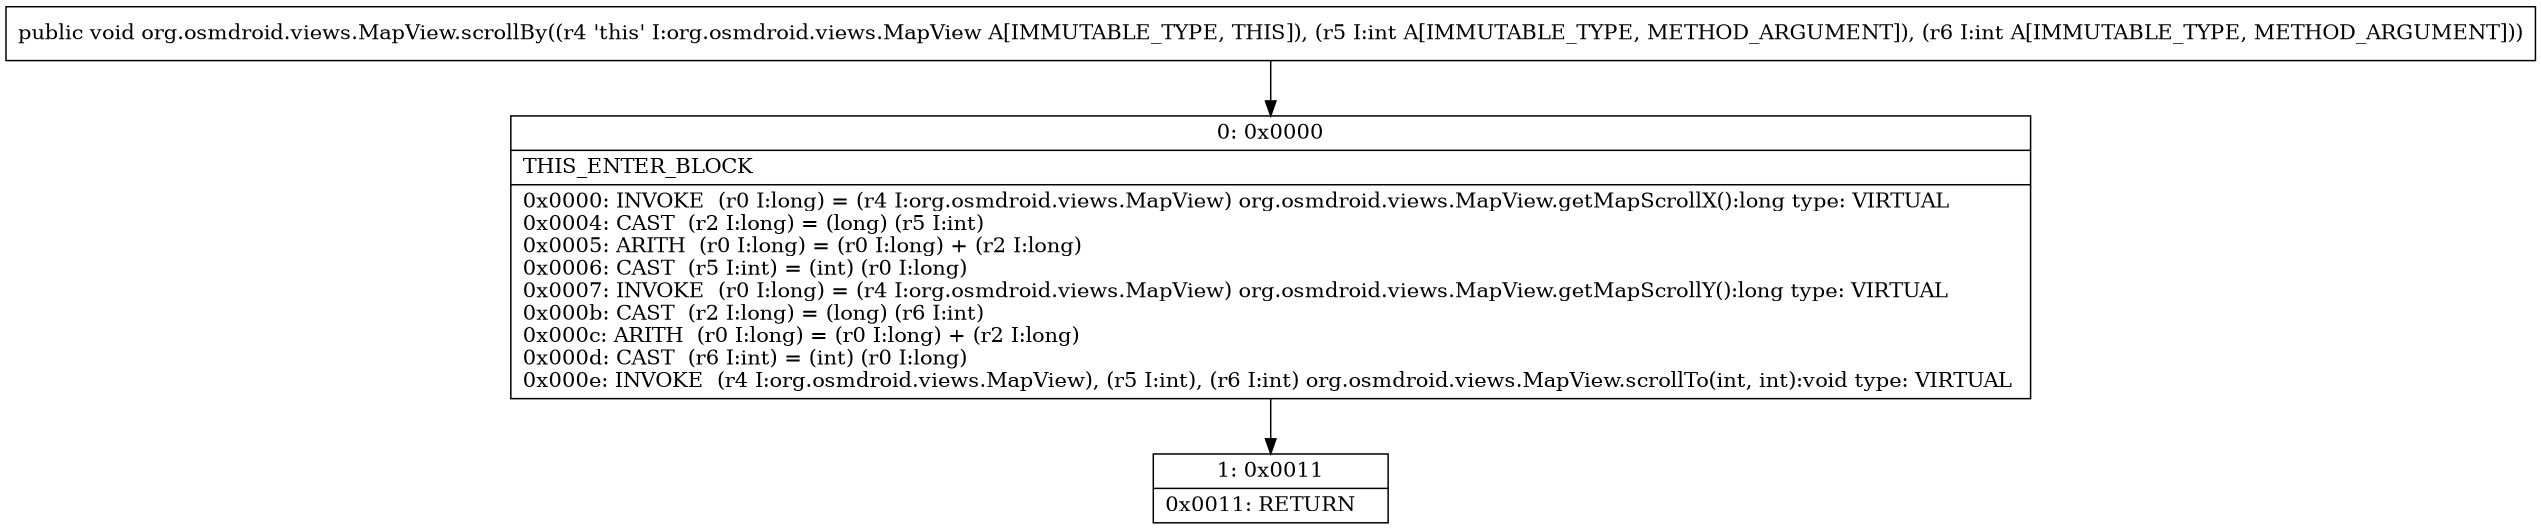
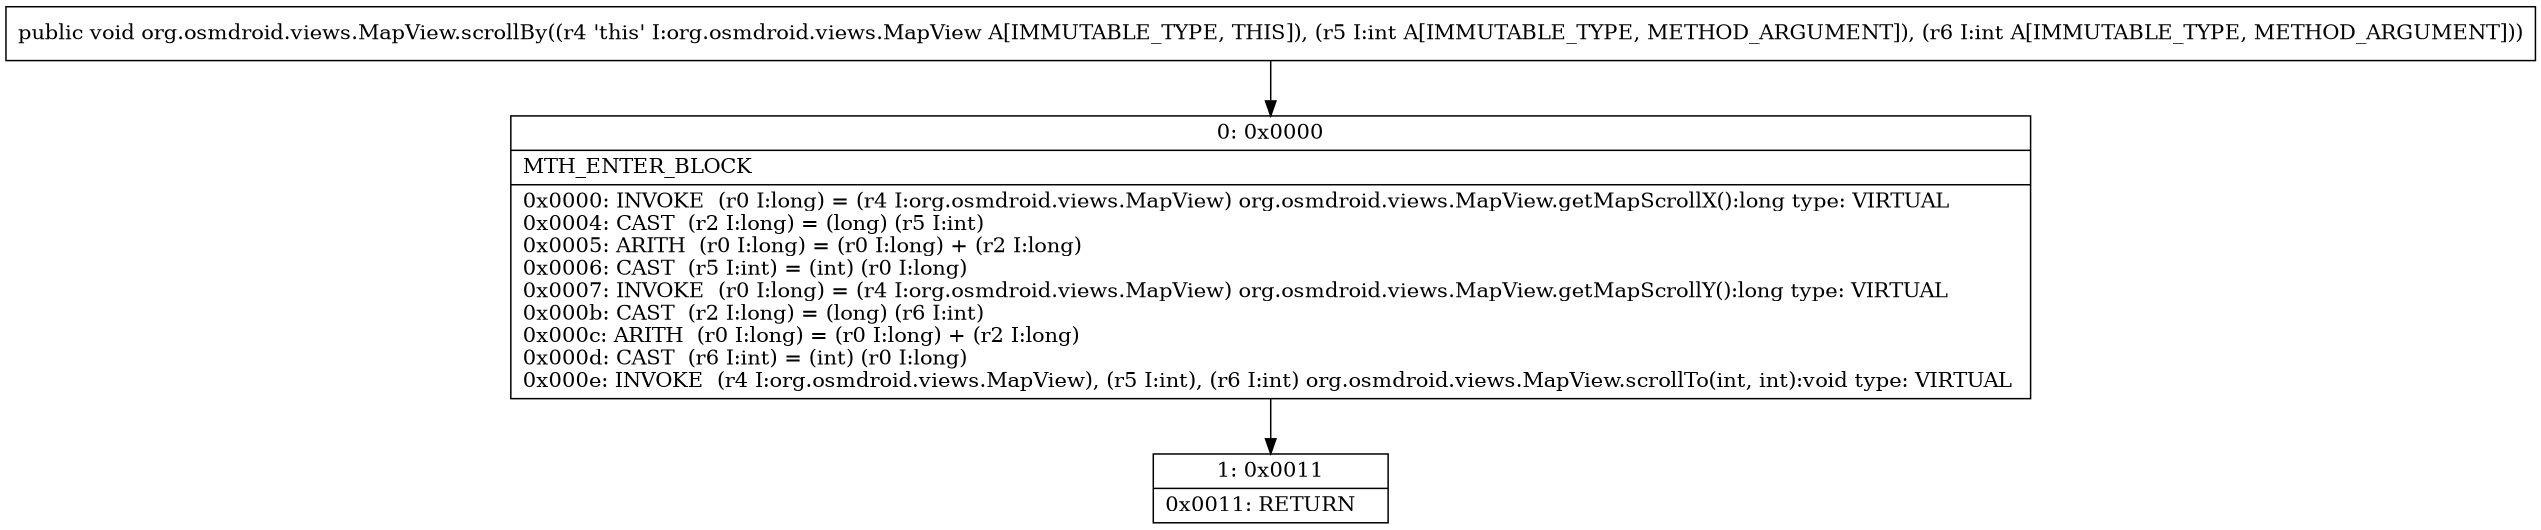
node "0: 0x0000": text "THIS_ENTER_BLOCK" -> "MTH_ENTER_BLOCK"
